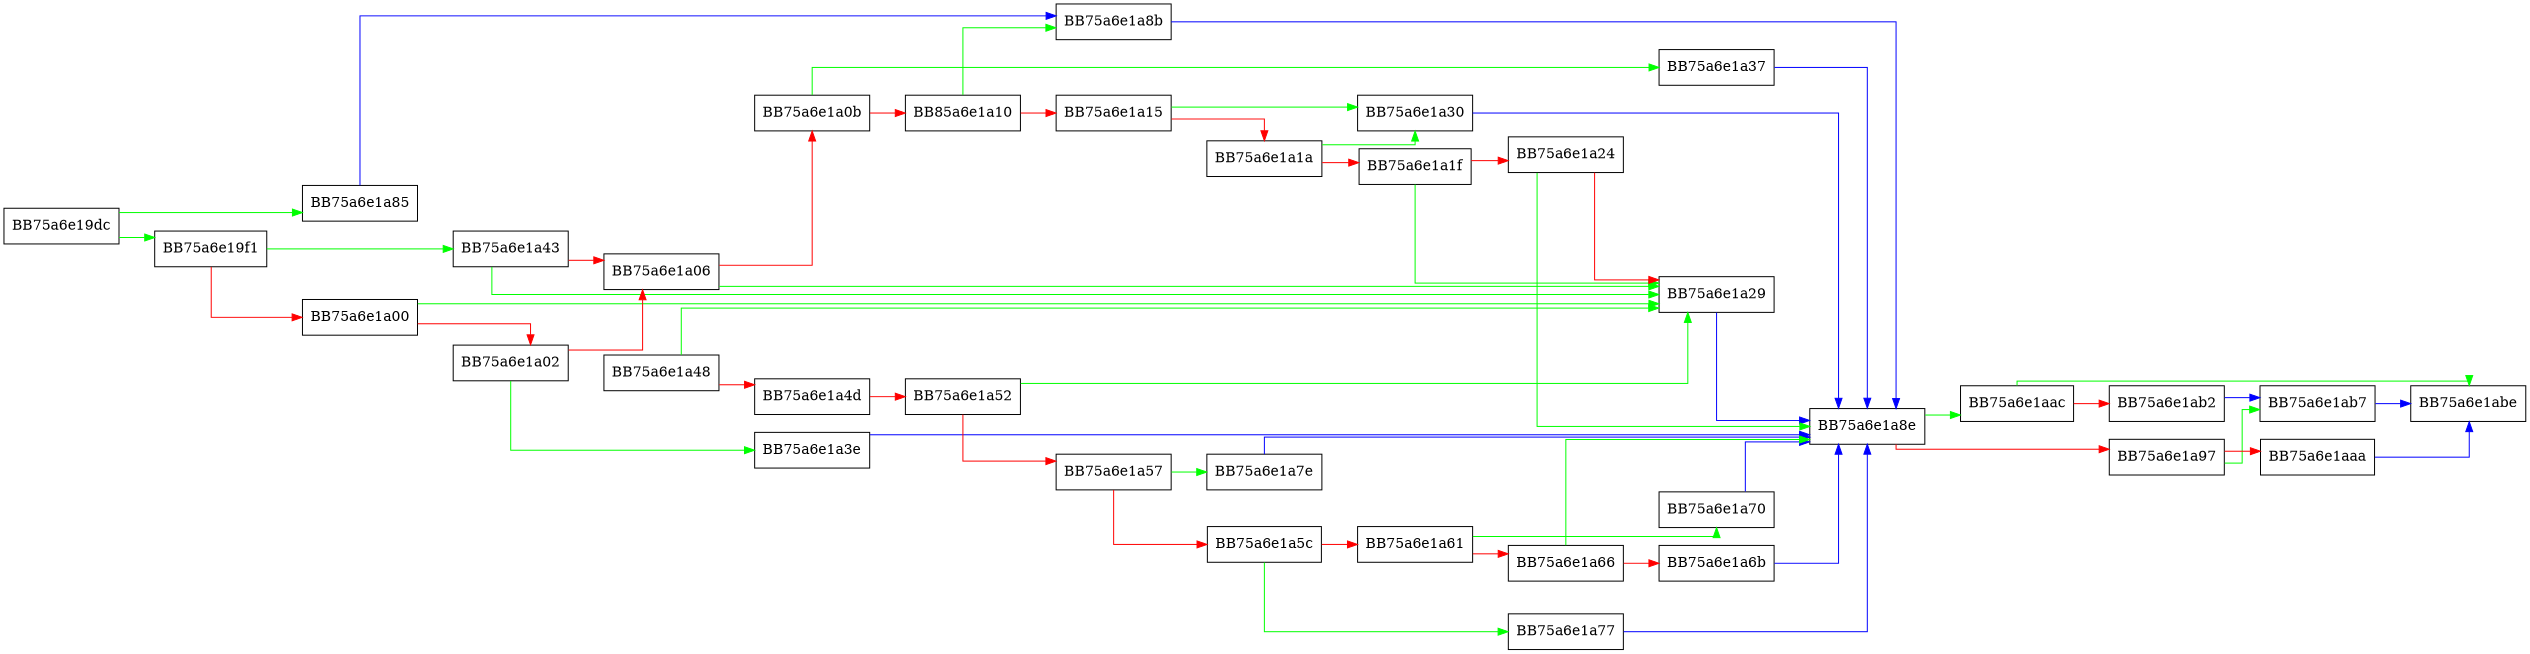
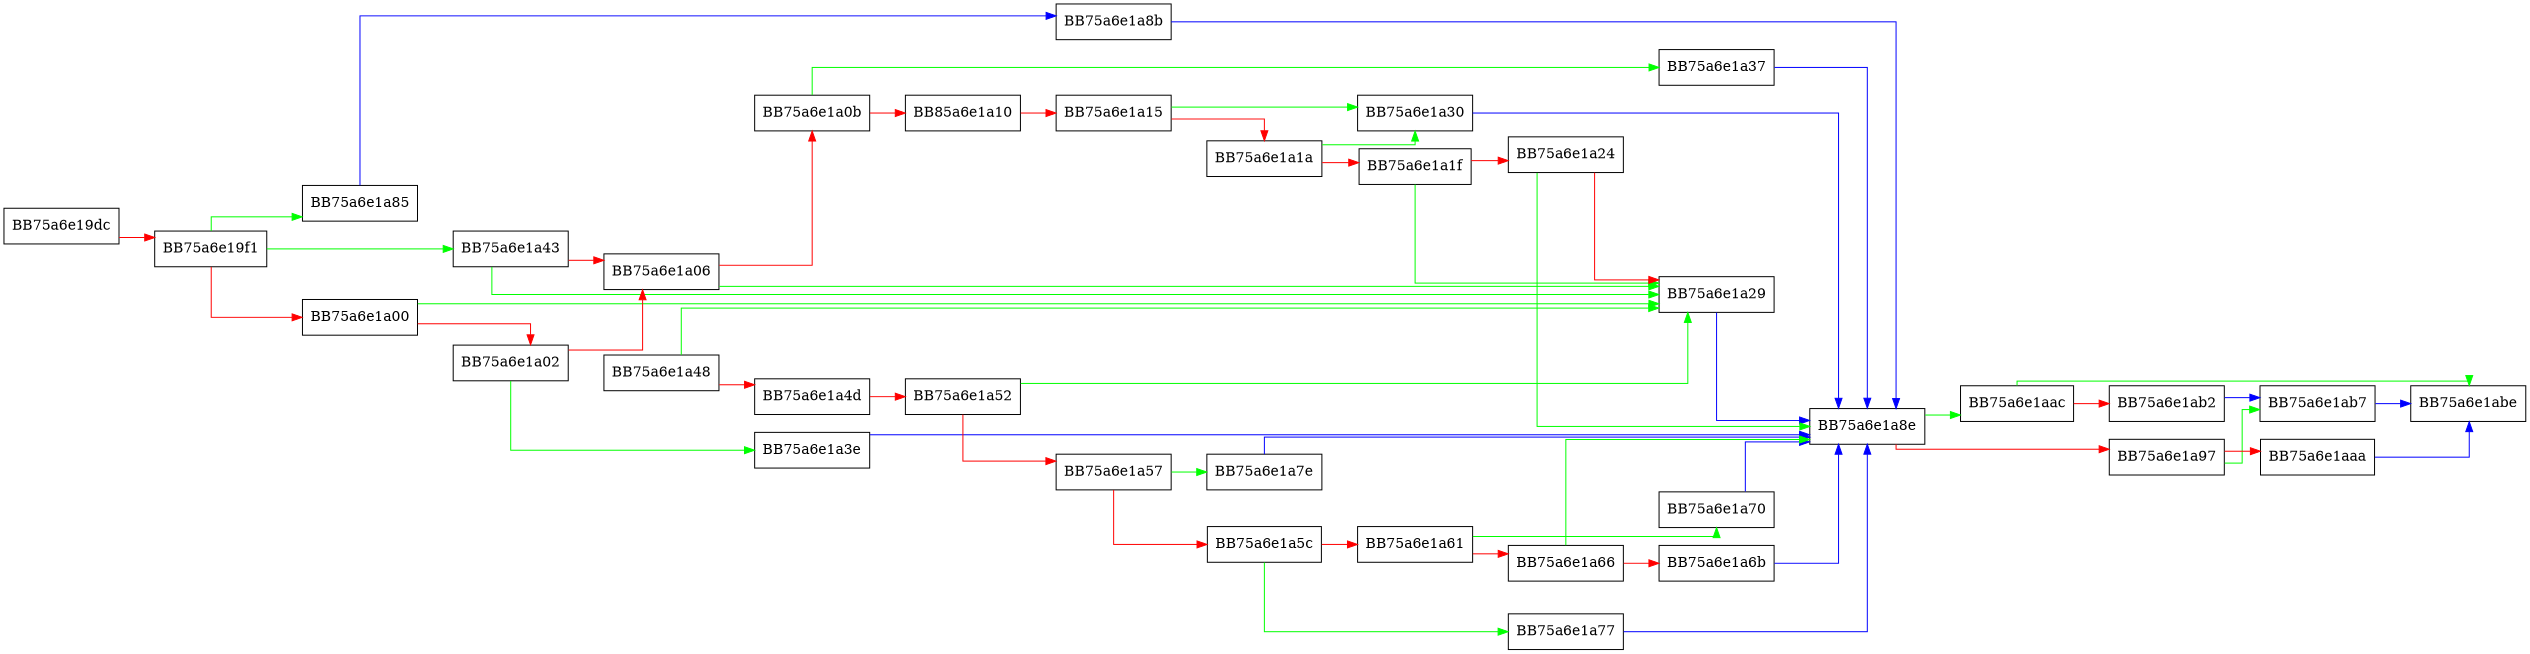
edge "BB85a6e1a10" -> "BB75a6e1a8b": removed
edge "BB75a6e19dc" -> "BB75a6e1a85": now "BB75a6e19f1" -> "BB75a6e1a85"
edge "BB75a6e19dc" -> "BB75a6e19f1": color green -> red
